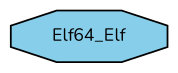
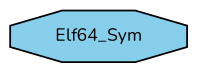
node "Elf64_Elf": label "Elf64_Elf" -> "Elf64_Sym"
